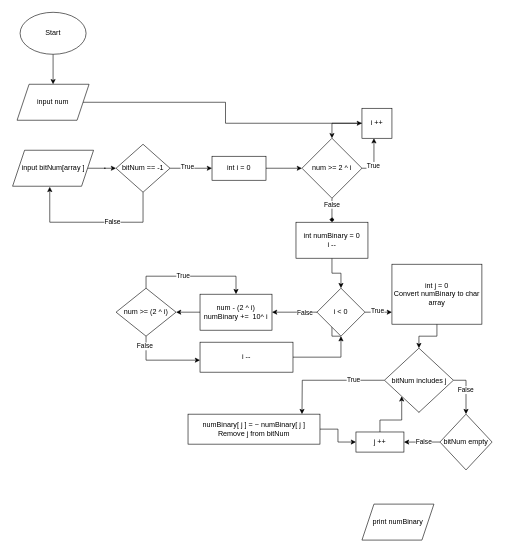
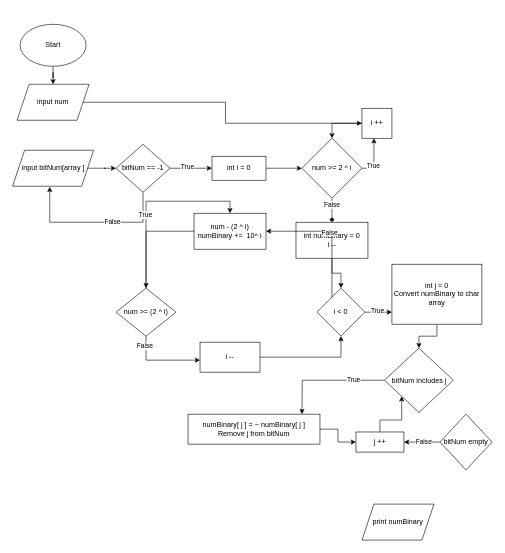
node "Start": moved (53, 33) -> (53, 45)
node "num - (2 ^ i) numBinary += 10^ i": moved (236, 312) -> (230, 231)
node "i --": size 93x30 -> 60x30
edge "bitNum includes j" -> "bitNum empty": removed, label "False"
